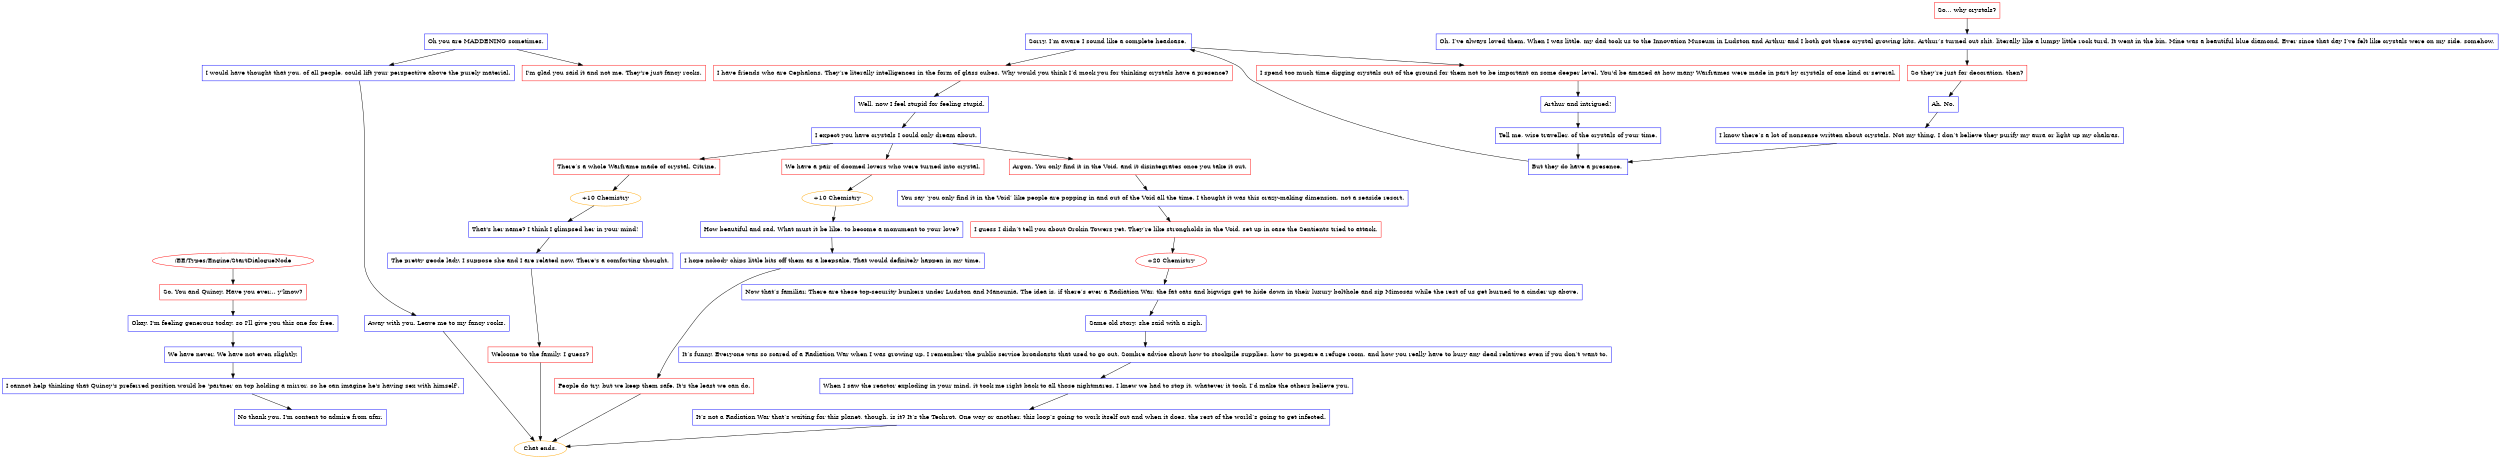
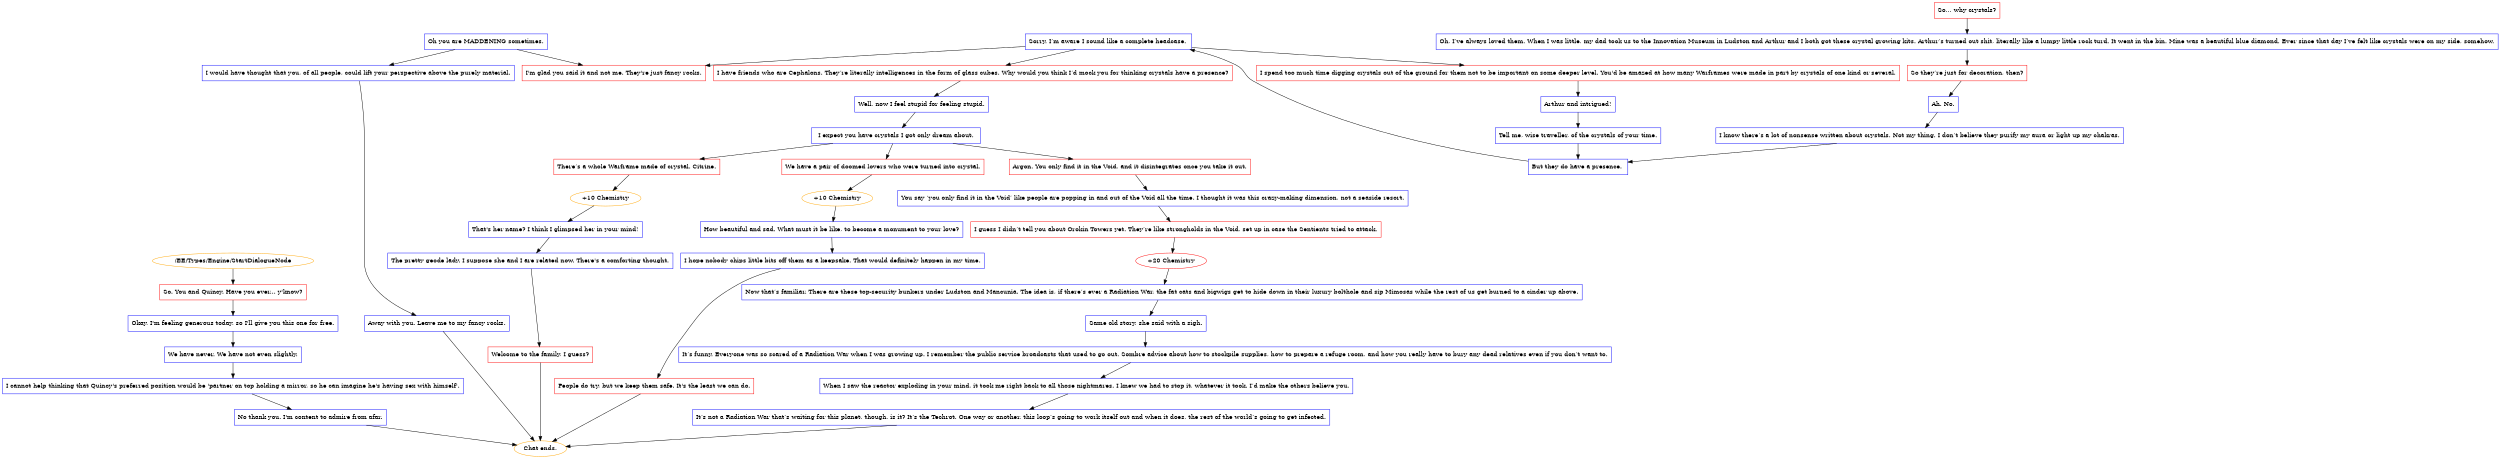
edge "Sorry. I’m aware I sound like a complete headcase." -> "I'm glad you said it and not me. They're just fancy rocks.": added
node "I expect you have crystals I could only dream about.": label "I expect you have crystals I could only dream about." -> "I expect you have crystals I got only dream about."
node "/EE/Types/Engine/StartDialogueNode": color red -> orange
edge "No thank you. I'm content to admire from afar." -> "Chat ends.": added
